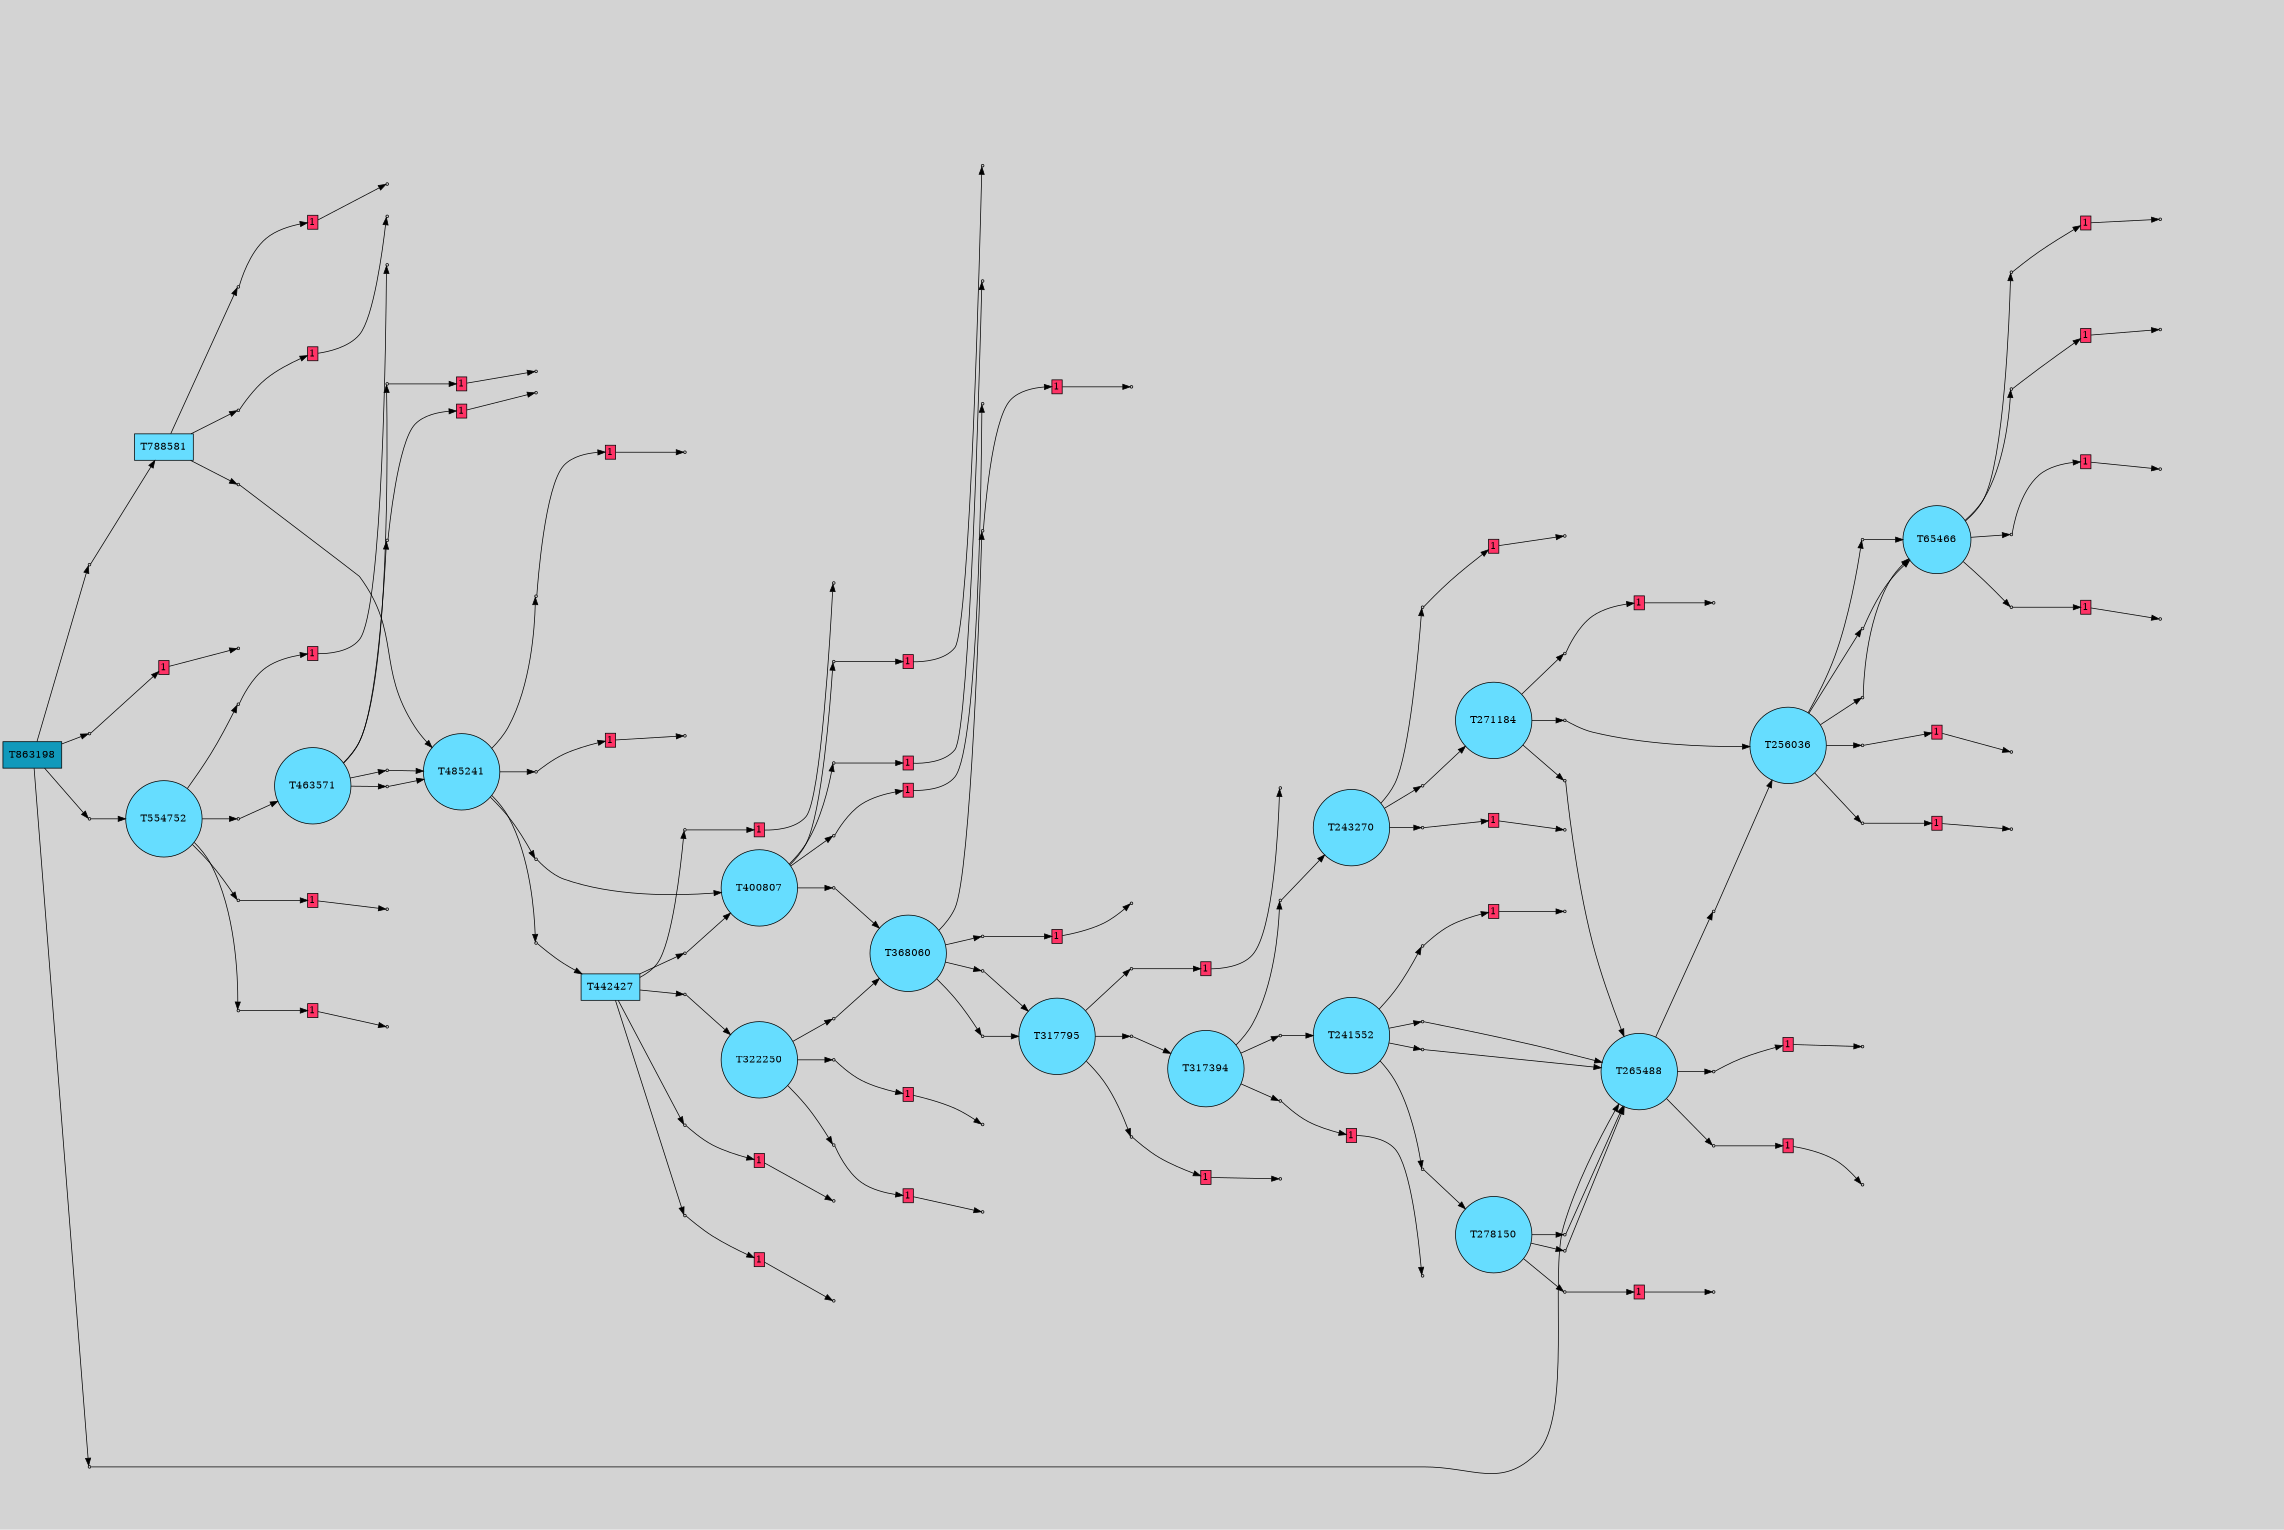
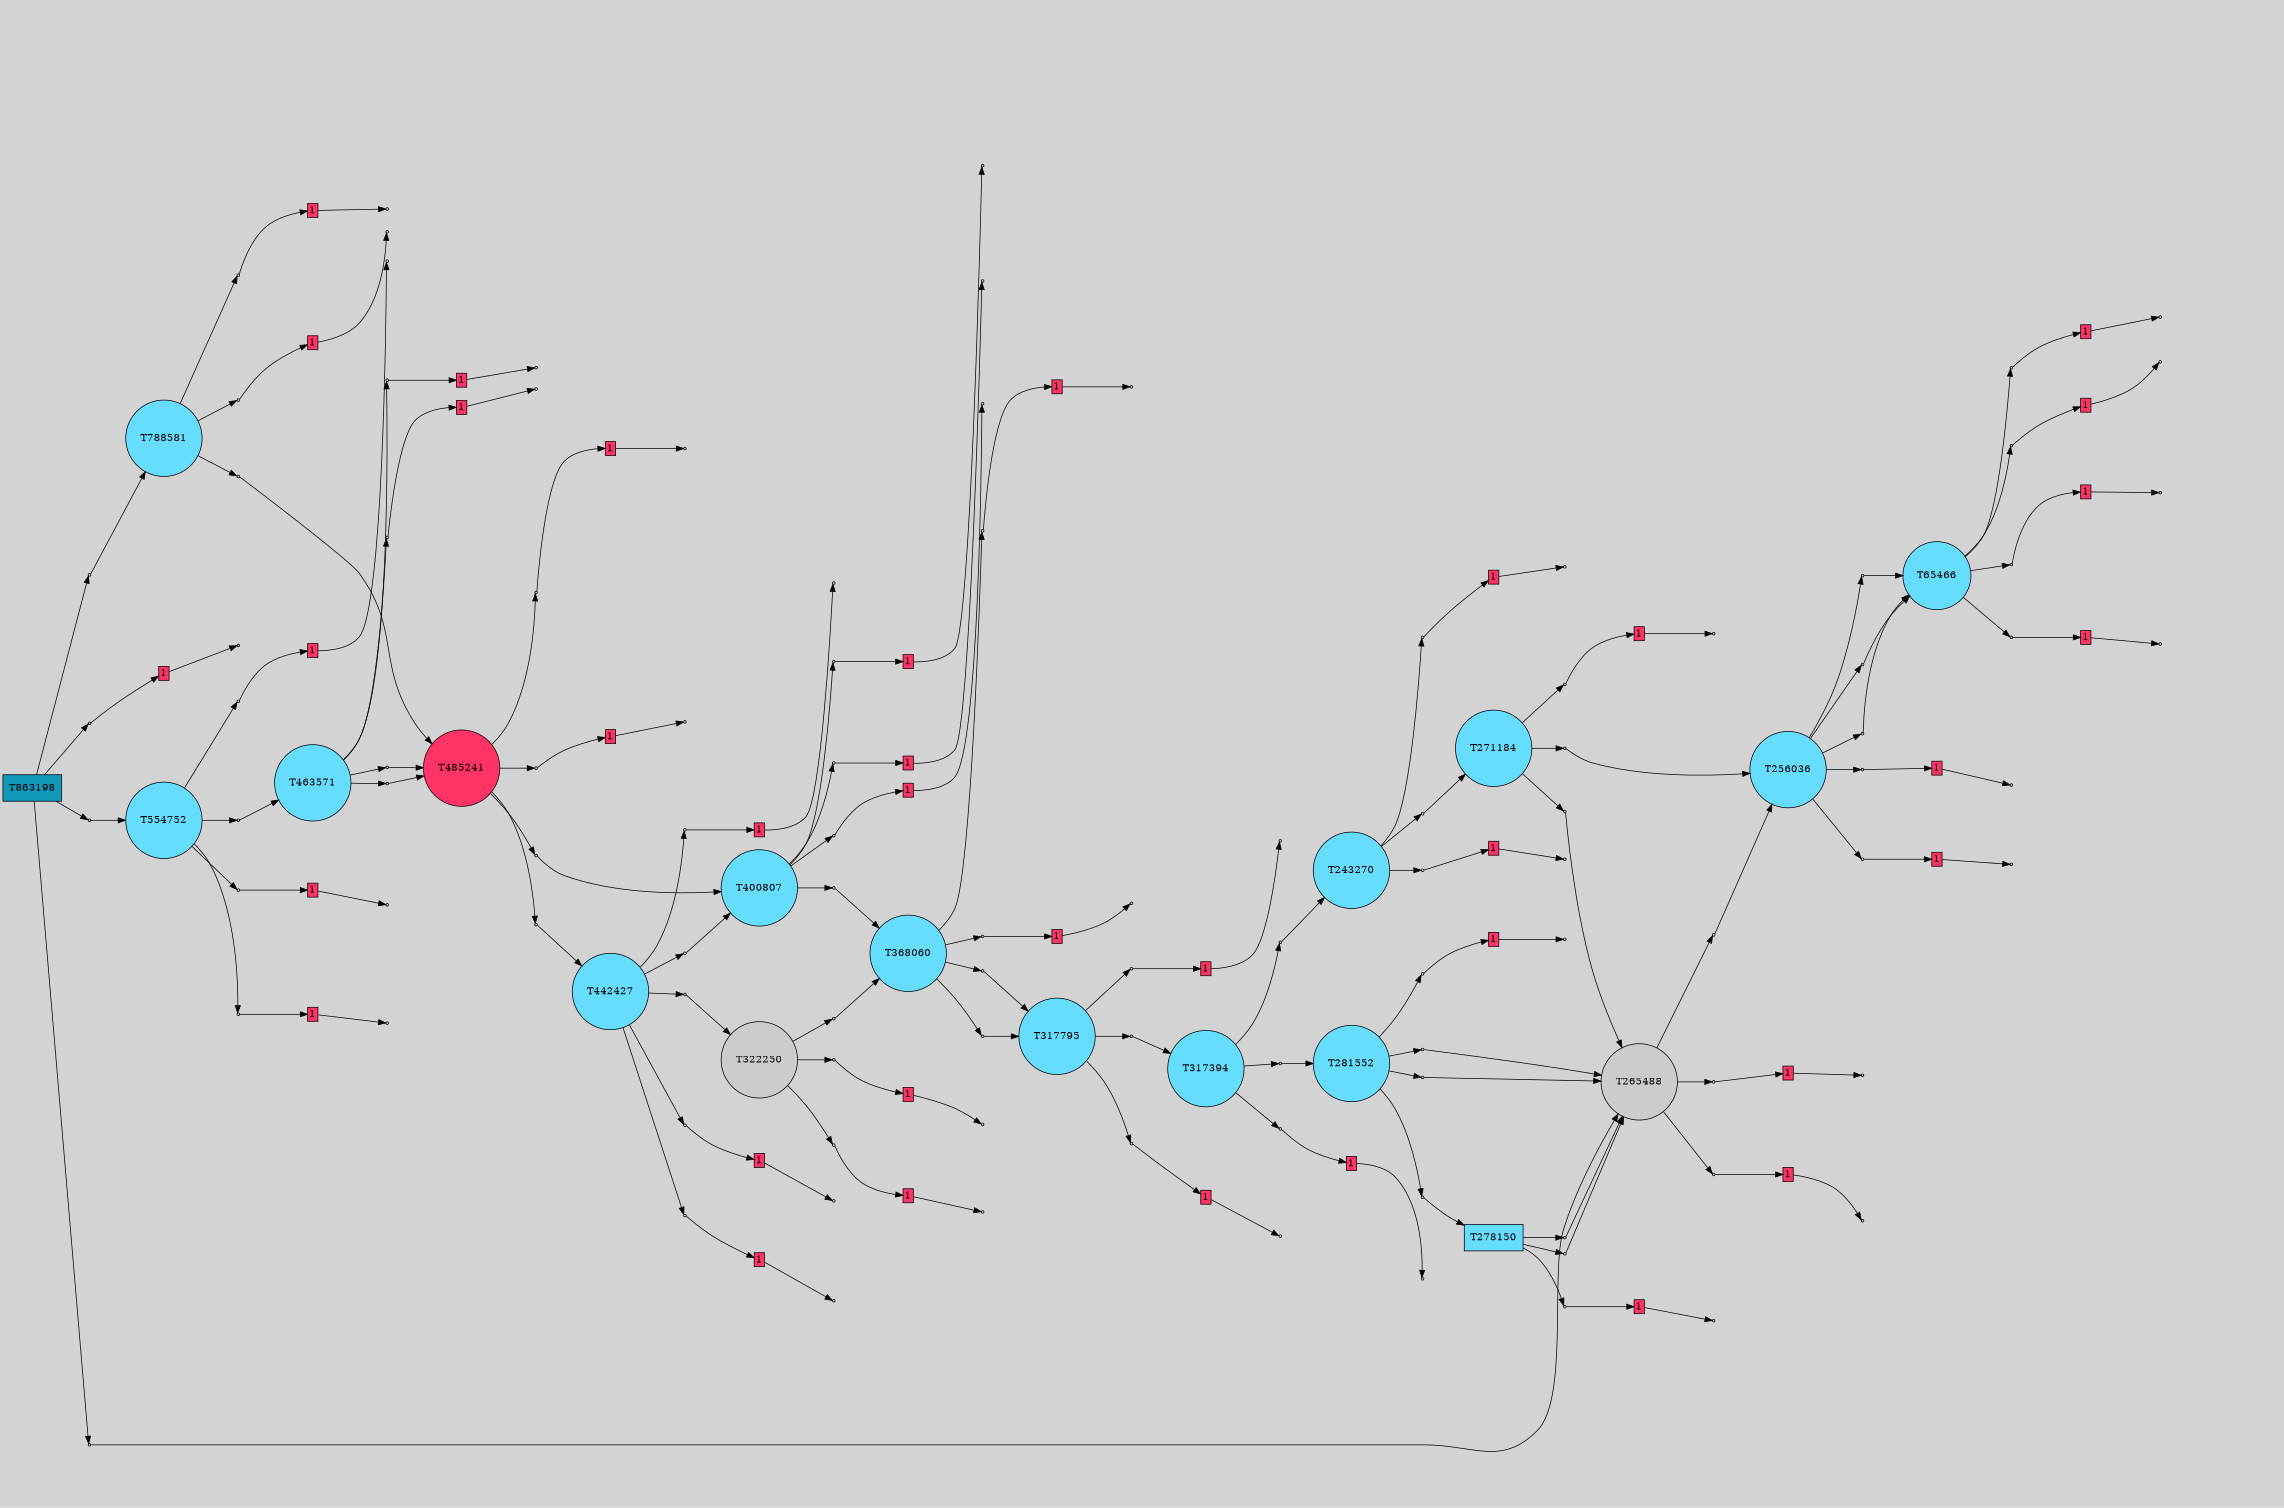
node "T788581": shape box -> circle
node "T485241": fillcolor #66ddff -> #ff3366
node "T442427": shape box -> circle
node "T241552": label "T241552" -> "T281552"
node "T322250": fillcolor #66ddff -> #cccccc
node "T265488": fillcolor #66ddff -> #cccccc
node "T278150": shape circle -> box
